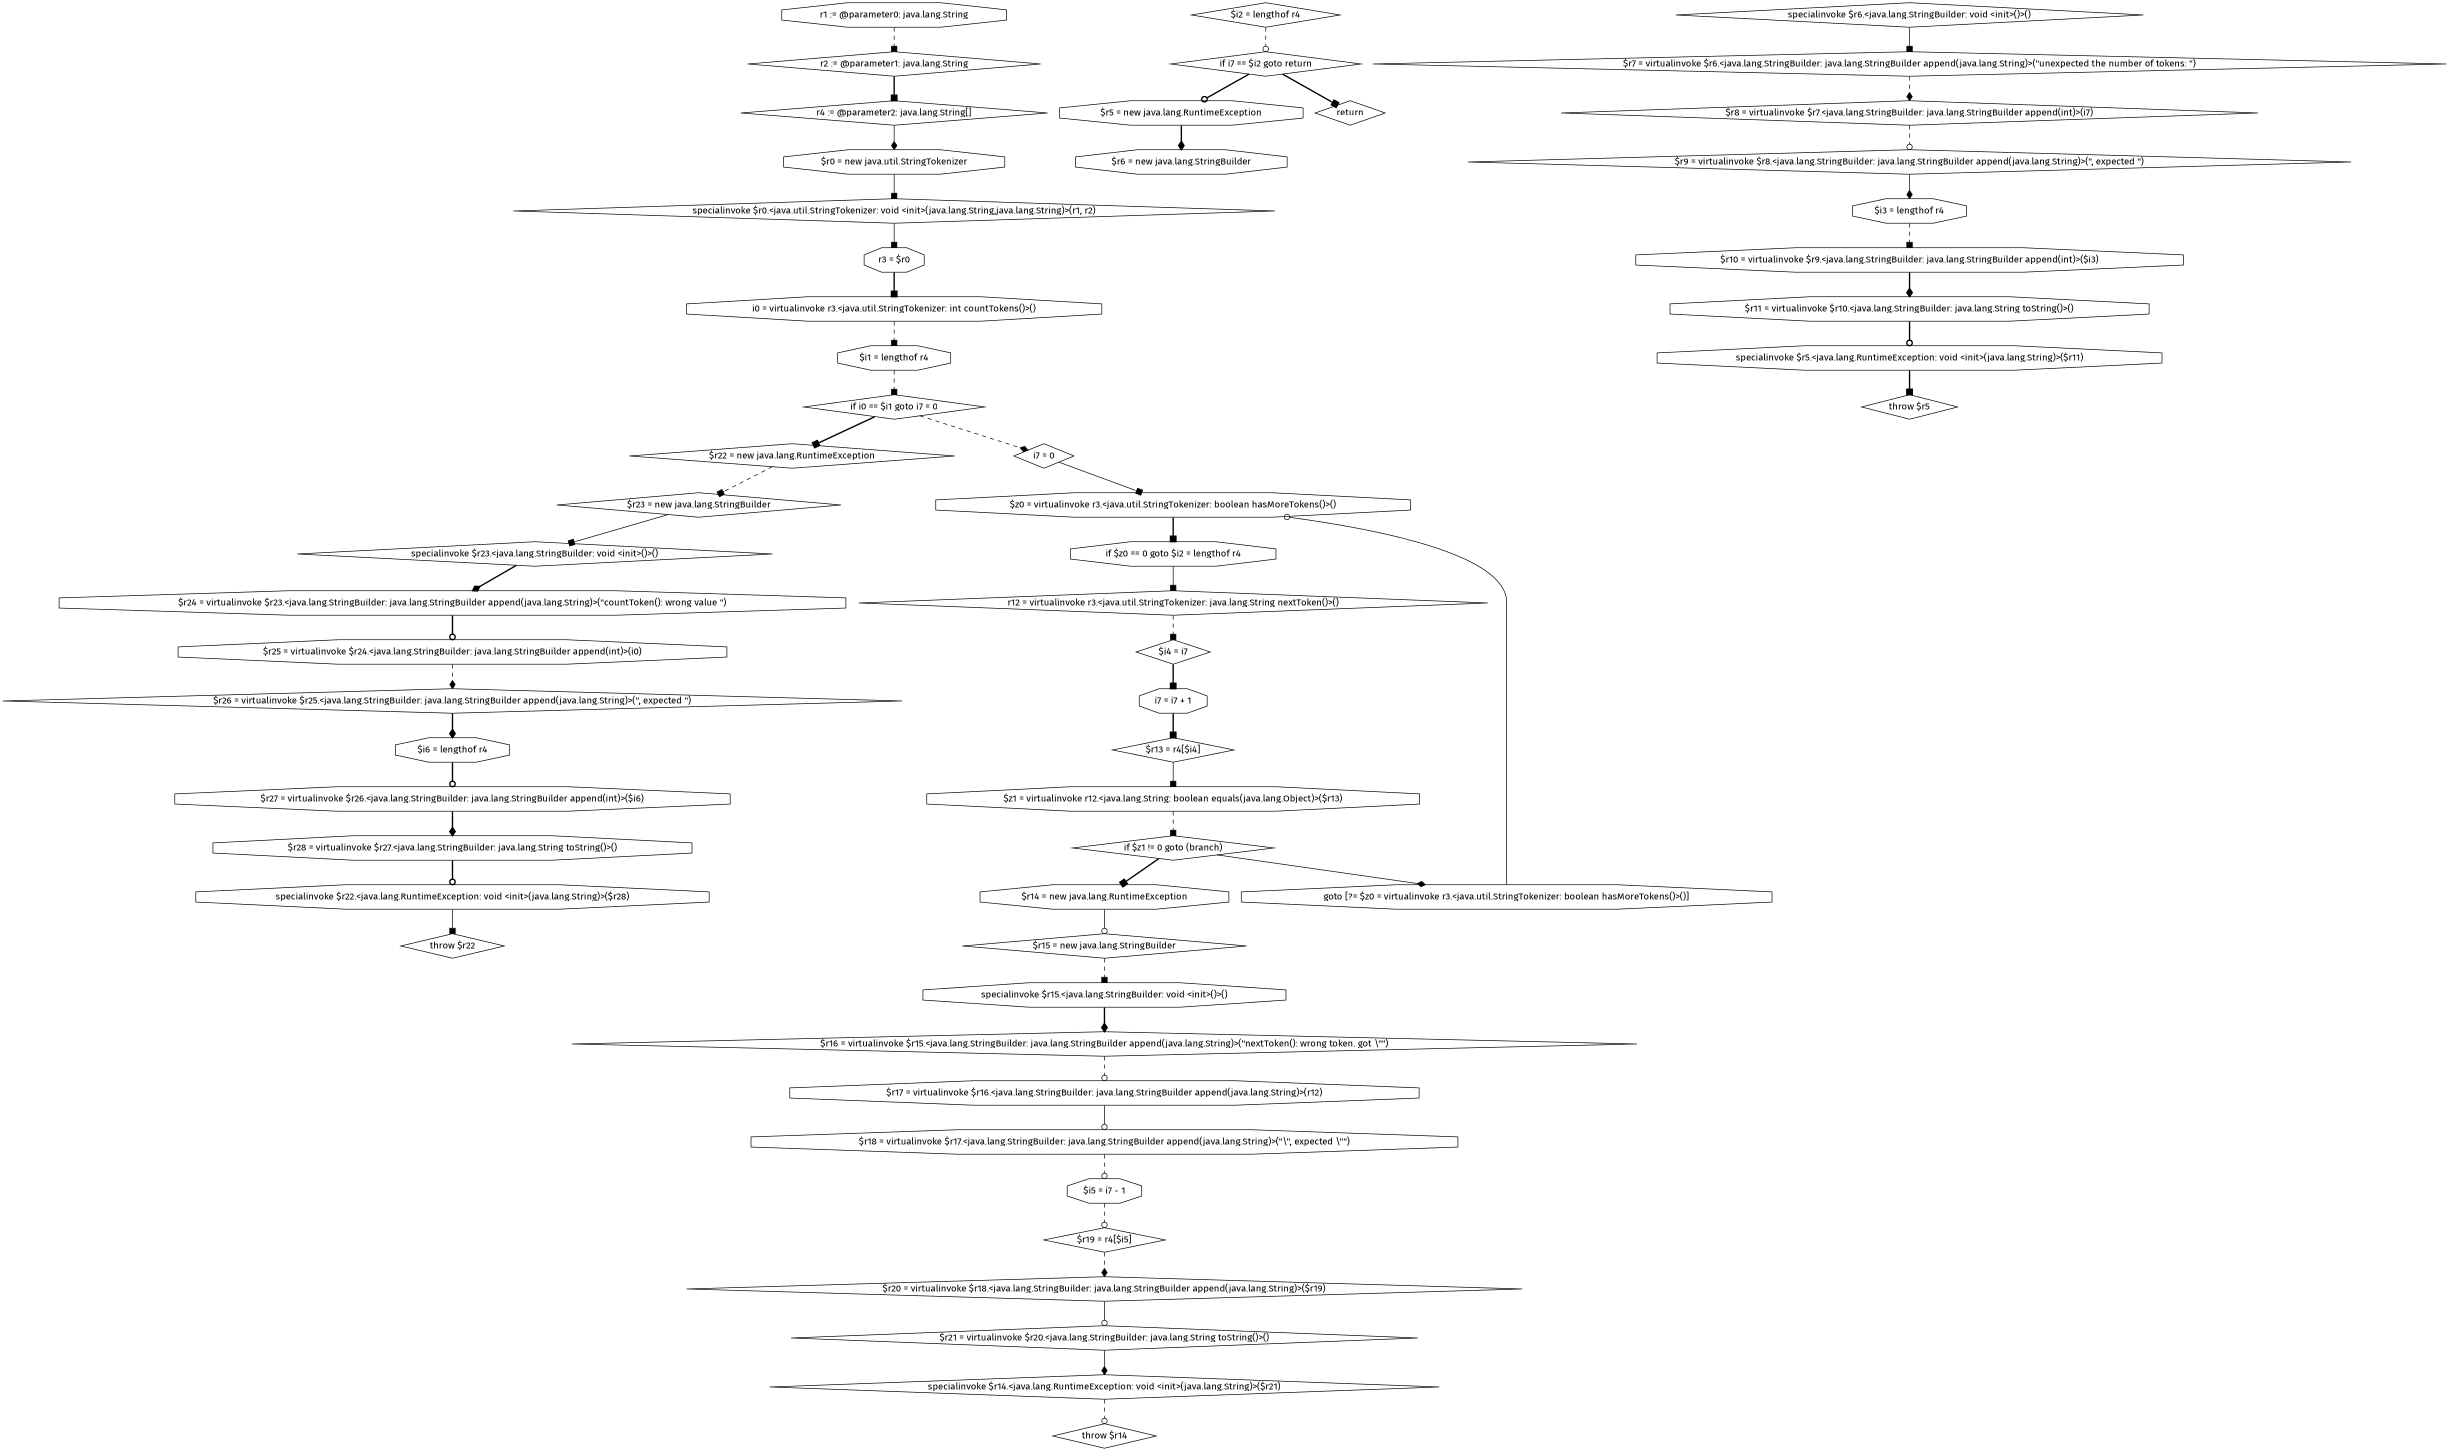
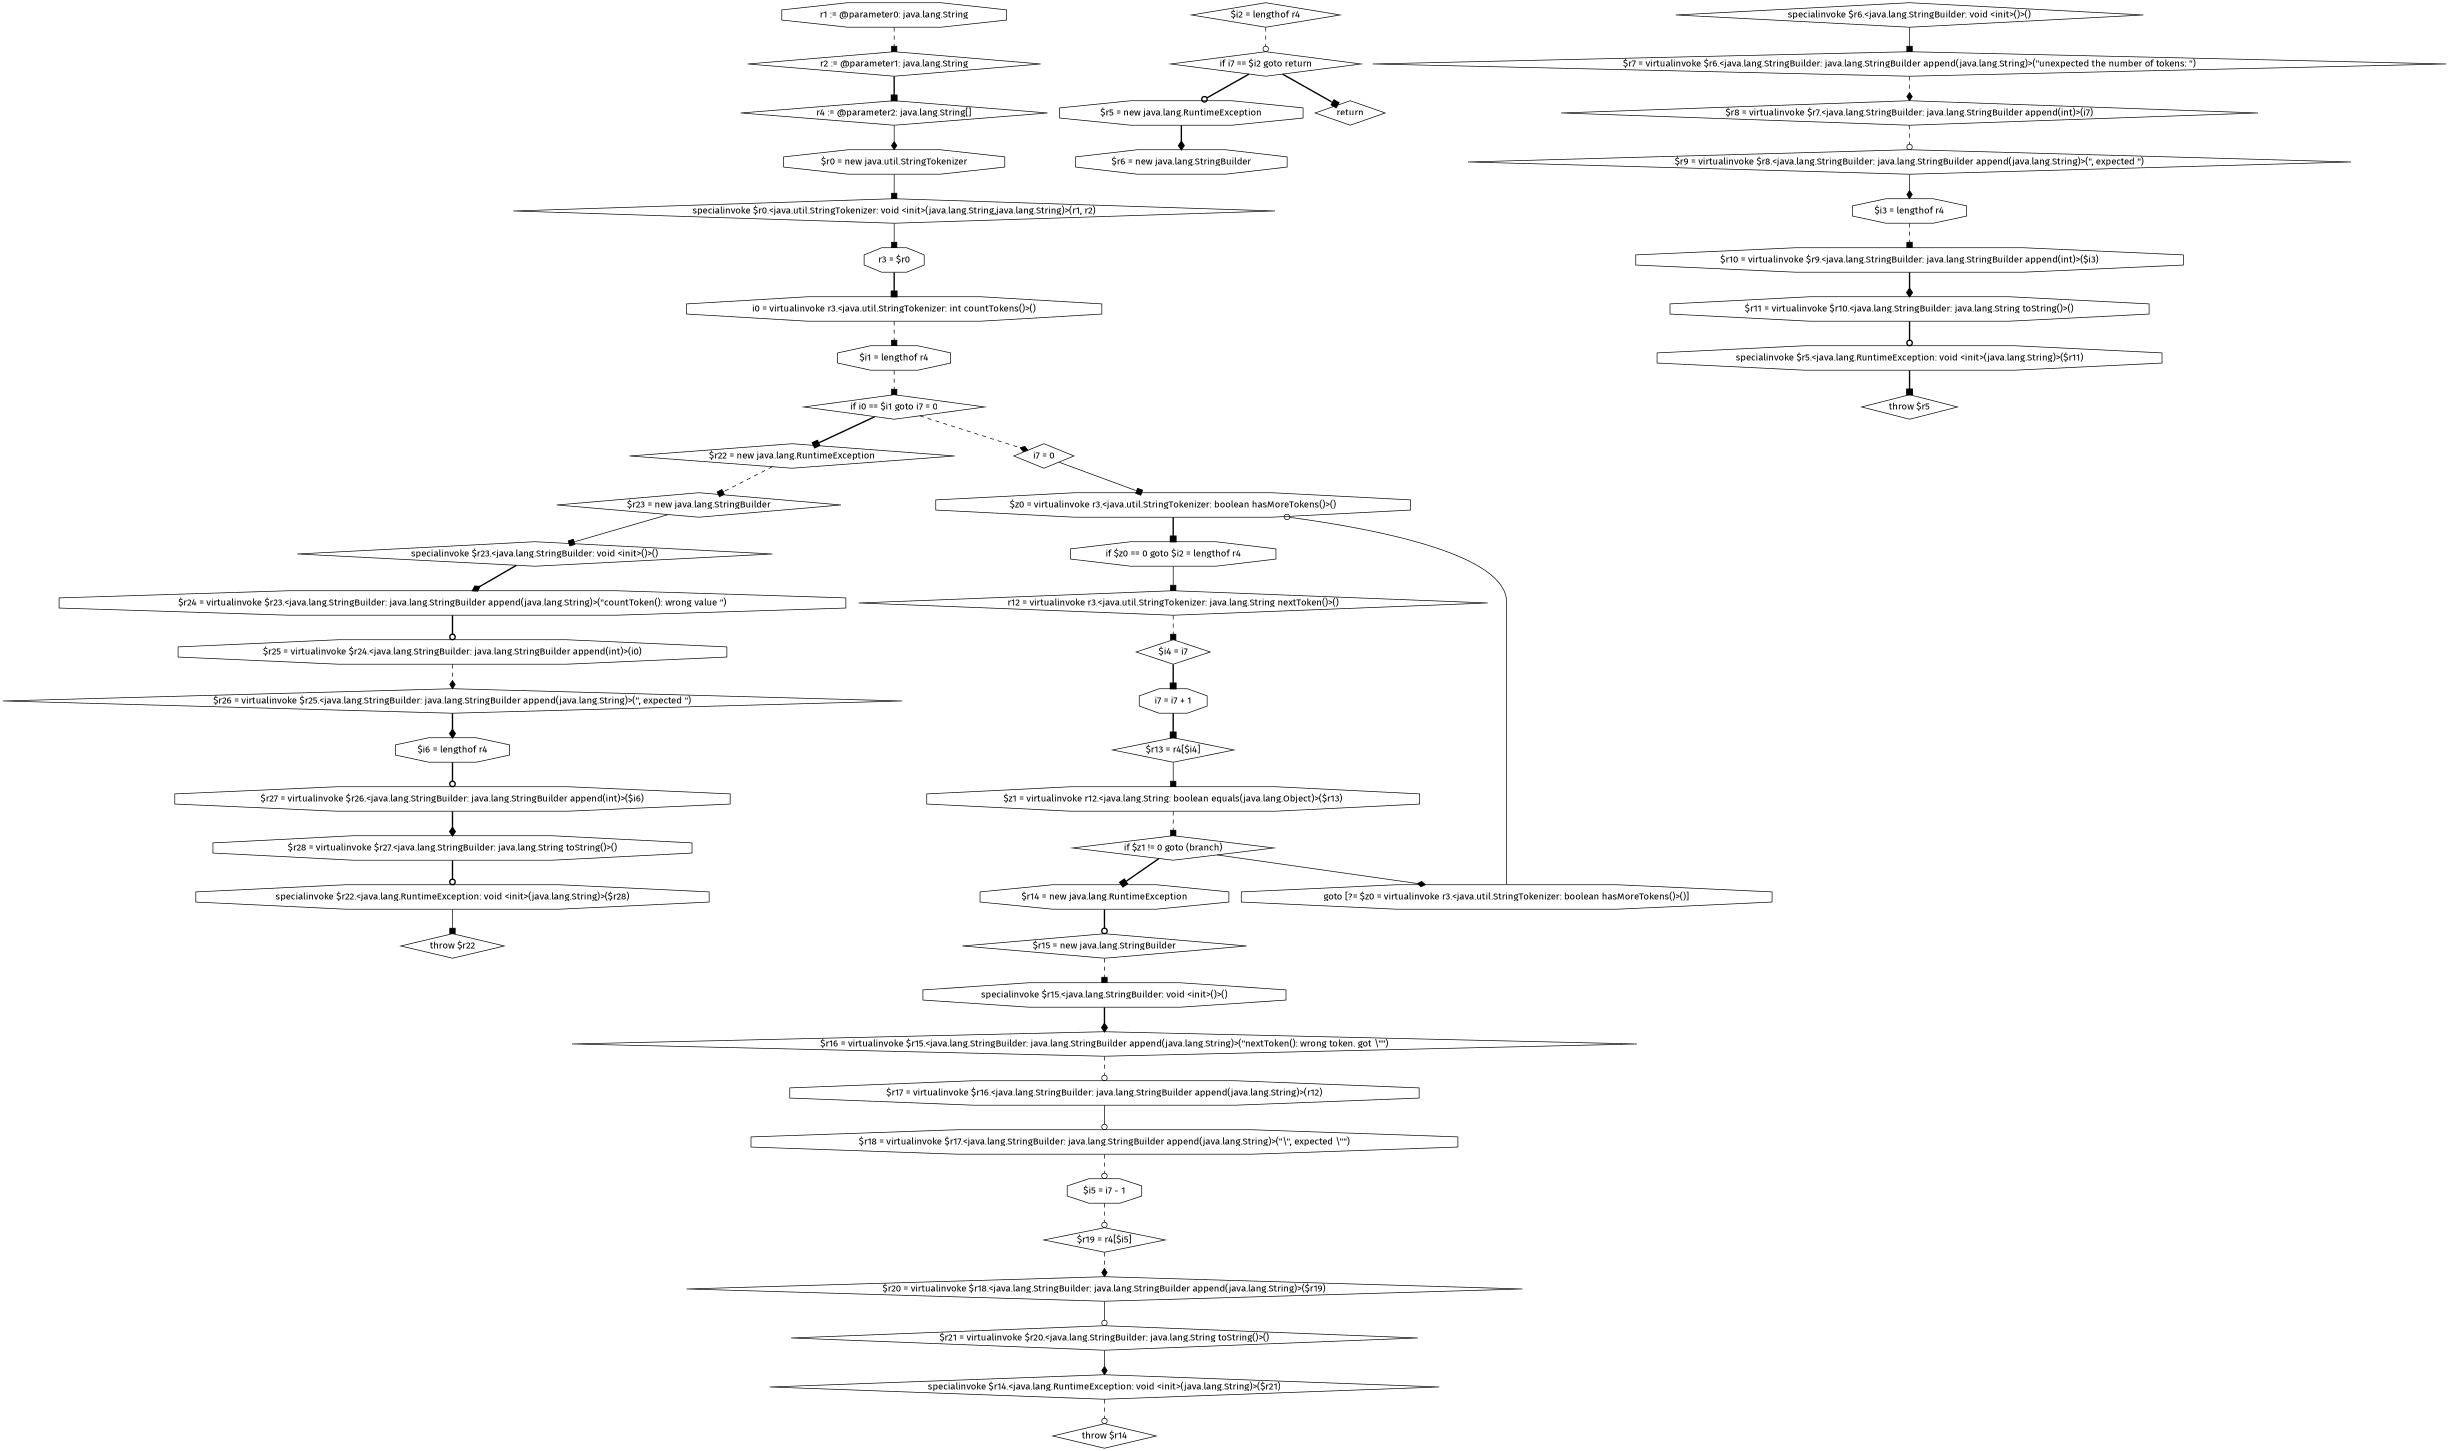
edge "$r14 = new java.lang.RuntimeException" -> "$r15 = new java.lang.StringBuilder": style solid -> bold
